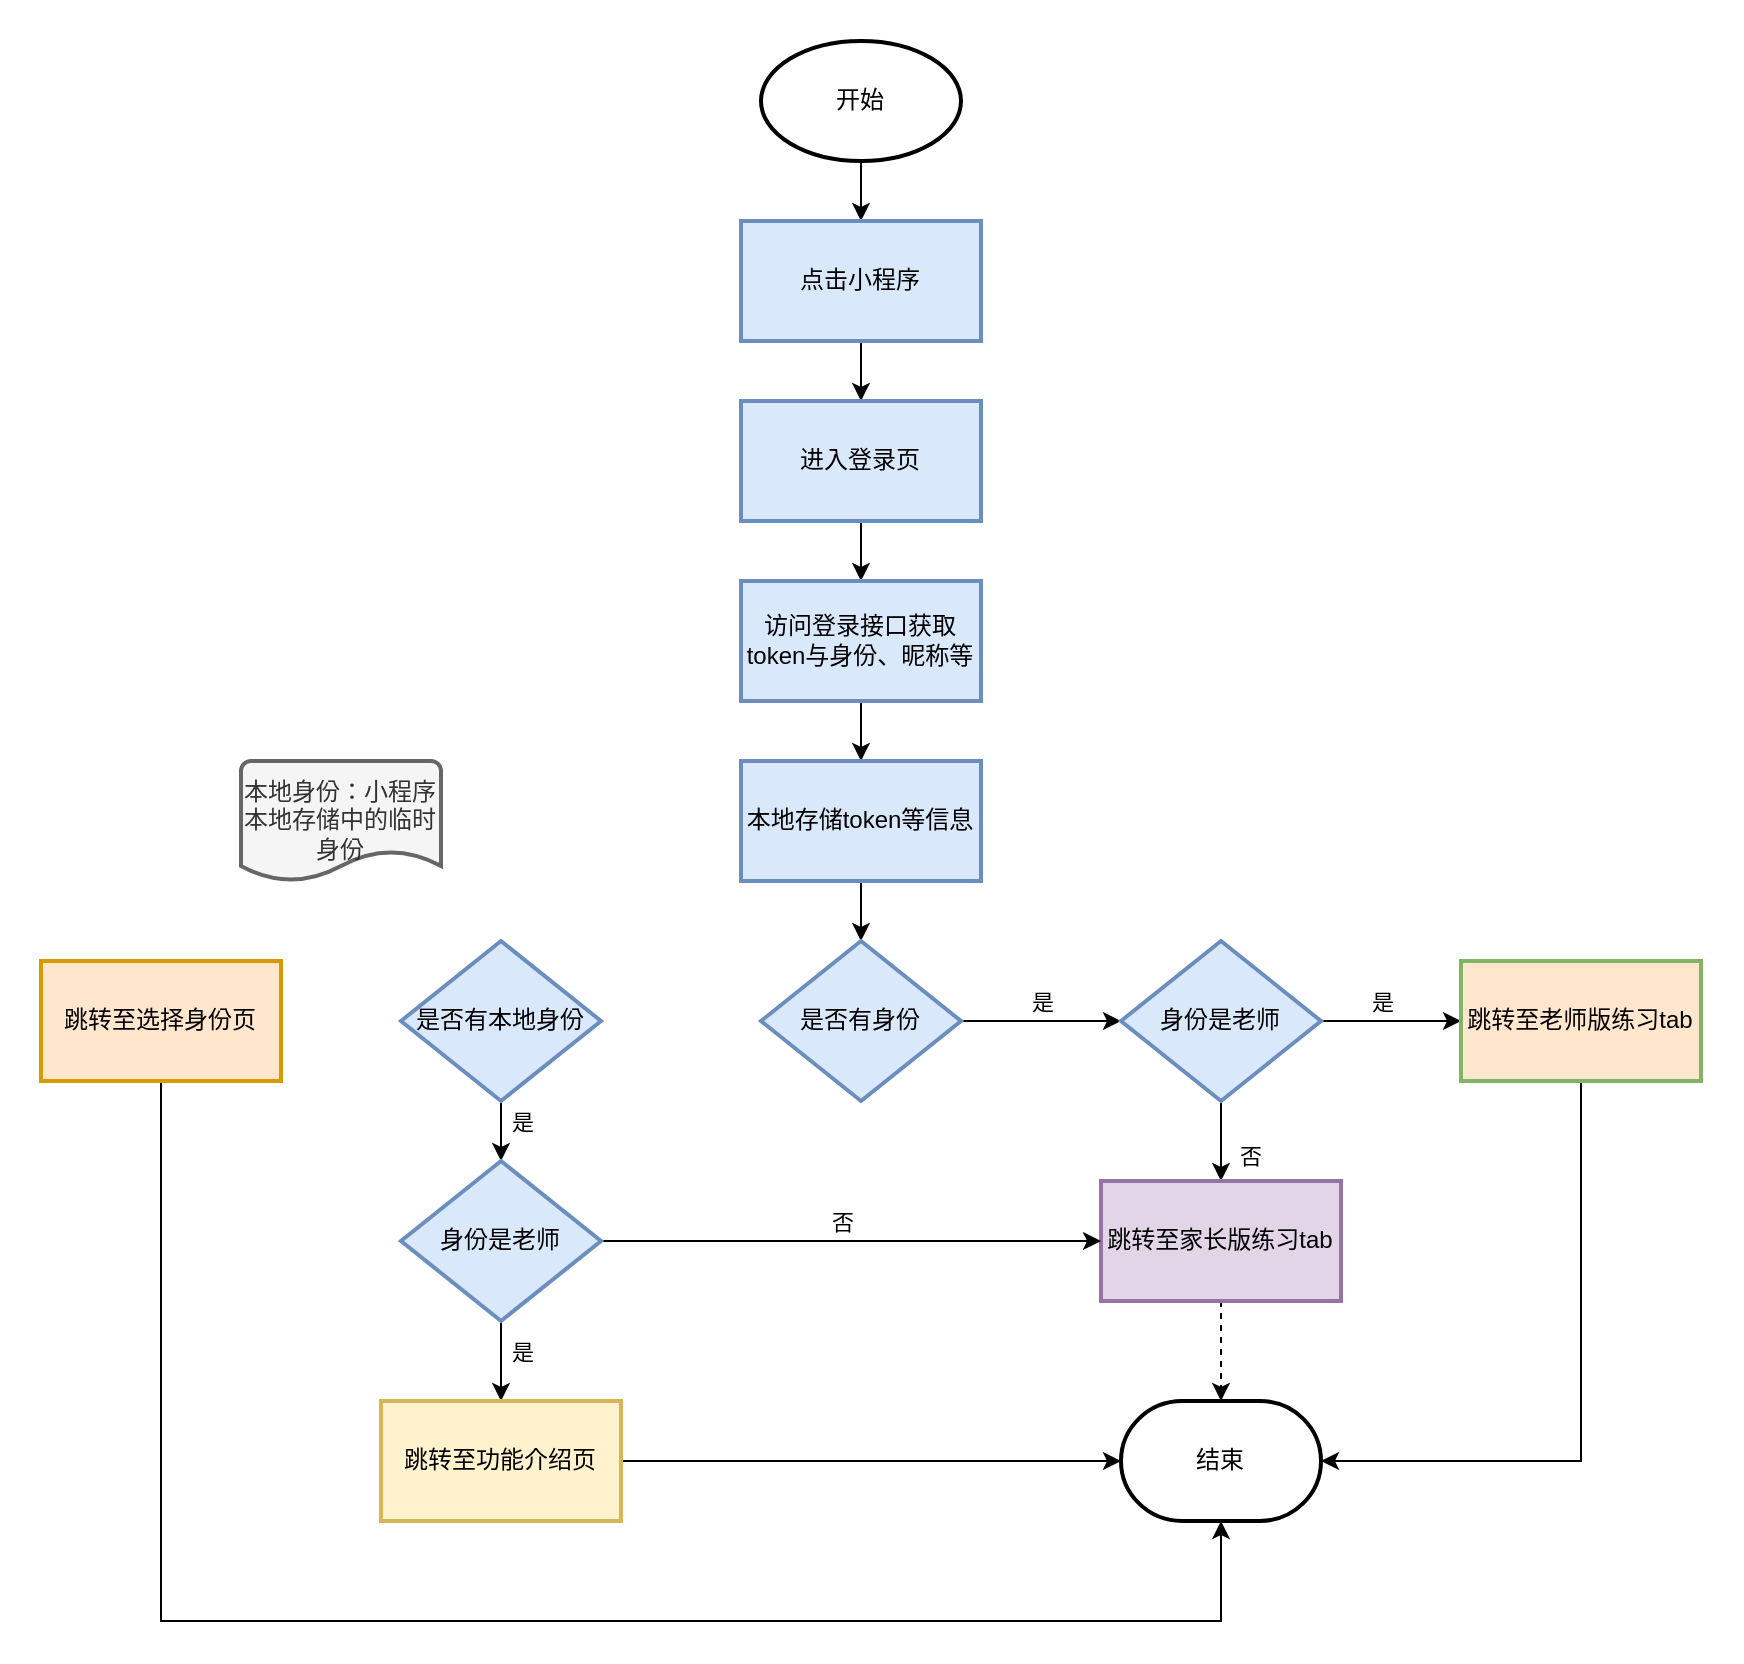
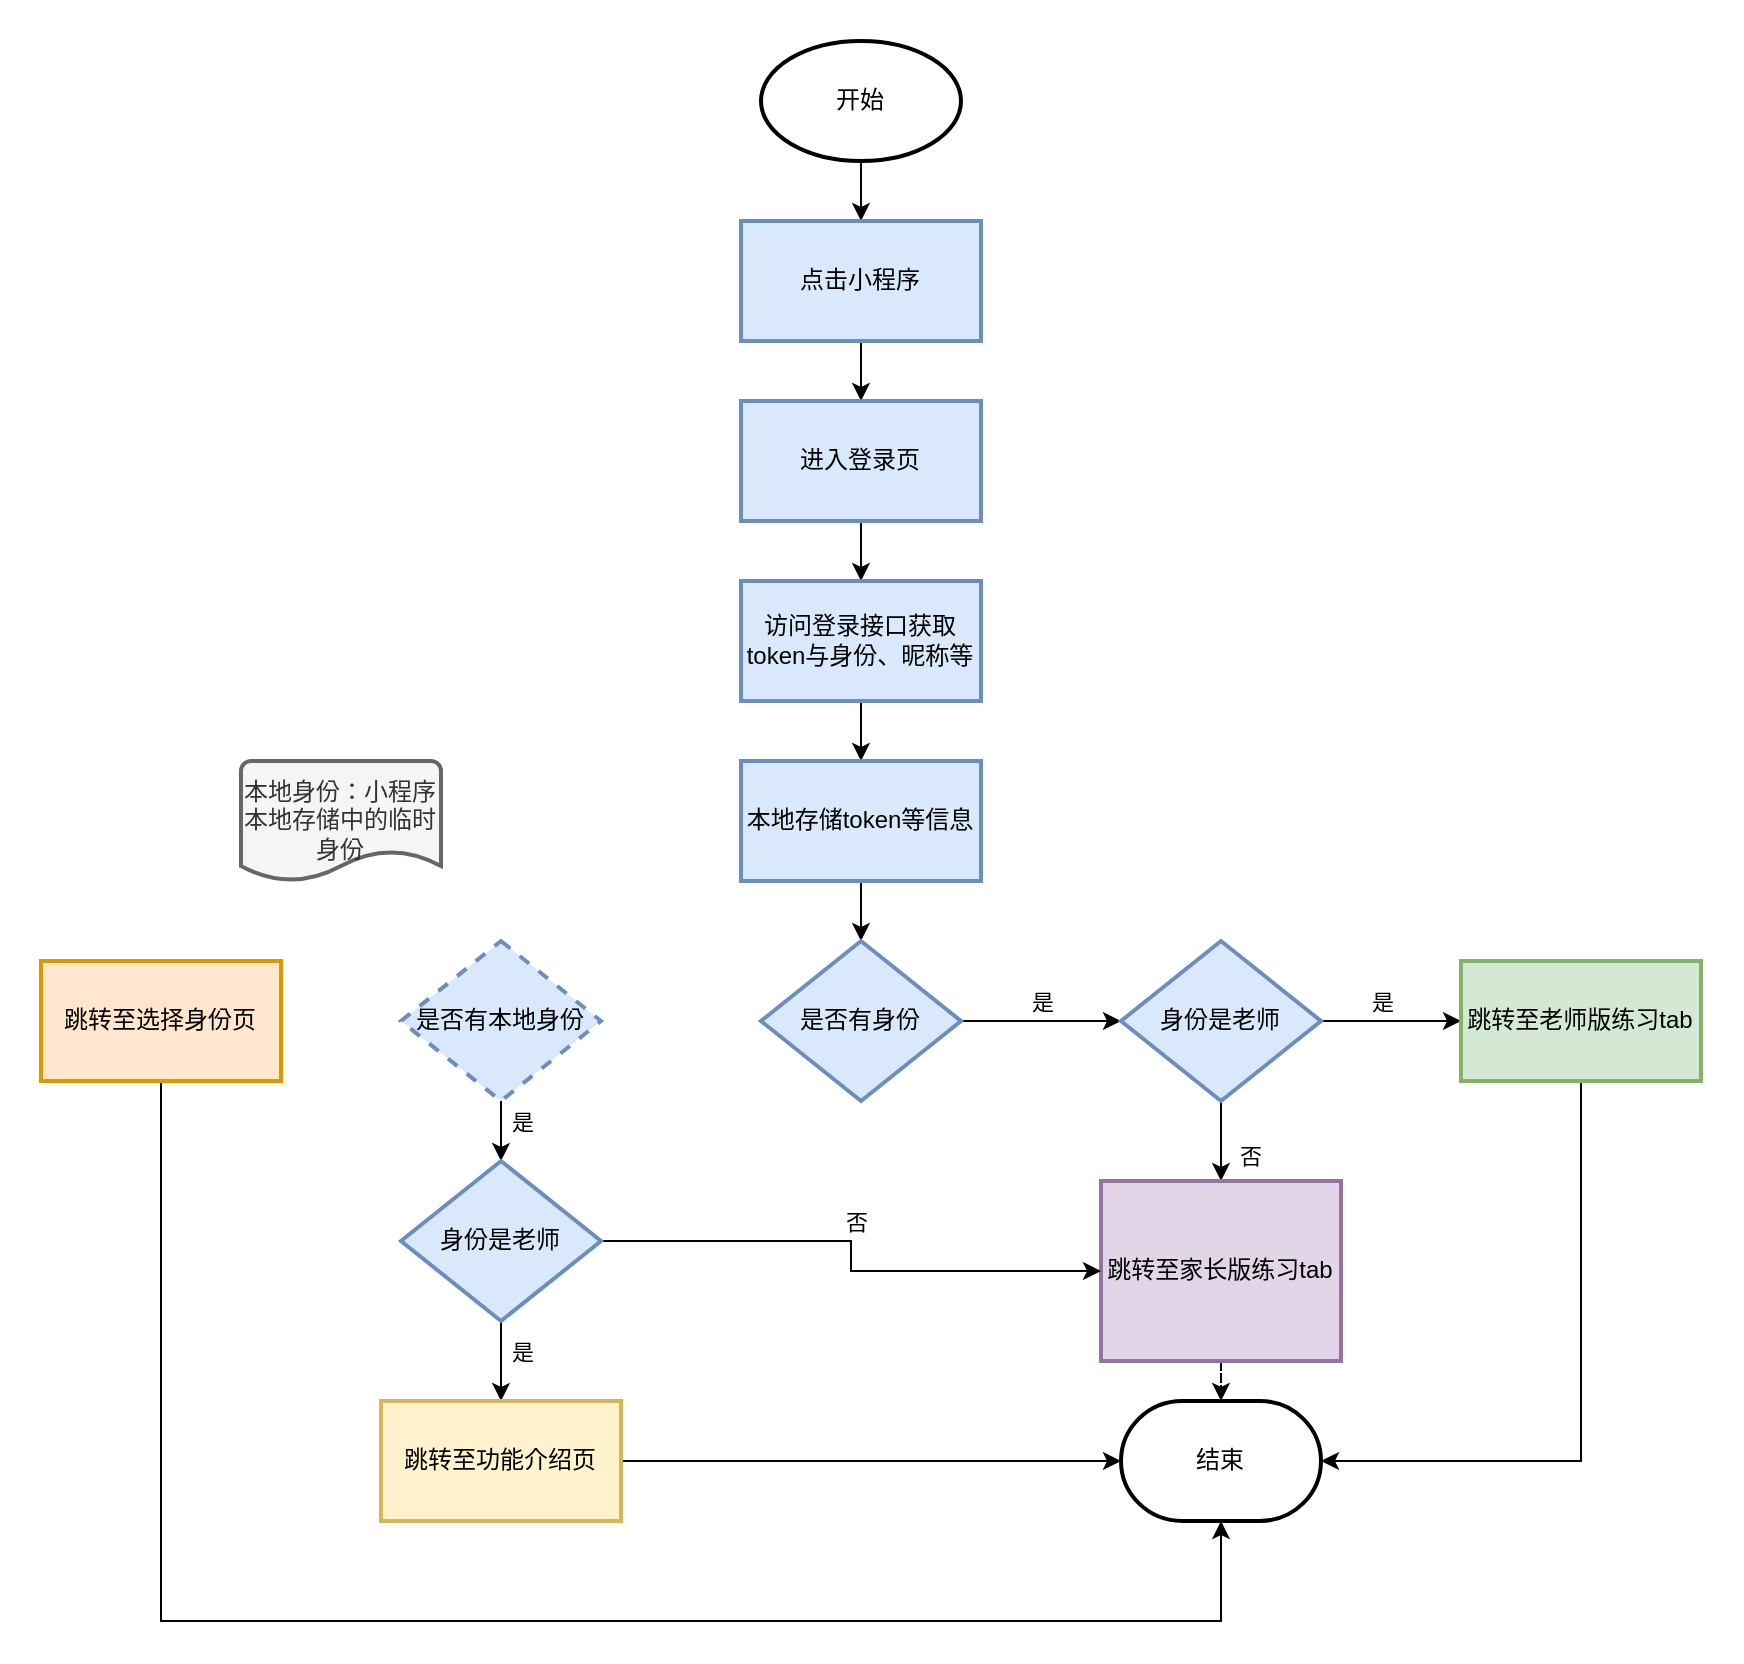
node "是否有本地身份": style solid -> dashed
node "跳转至老师版练习tab": fillcolor #ffe6cc -> #d5e8d4
node "跳转至家长版练习tab": size 240x120 -> 240x180
